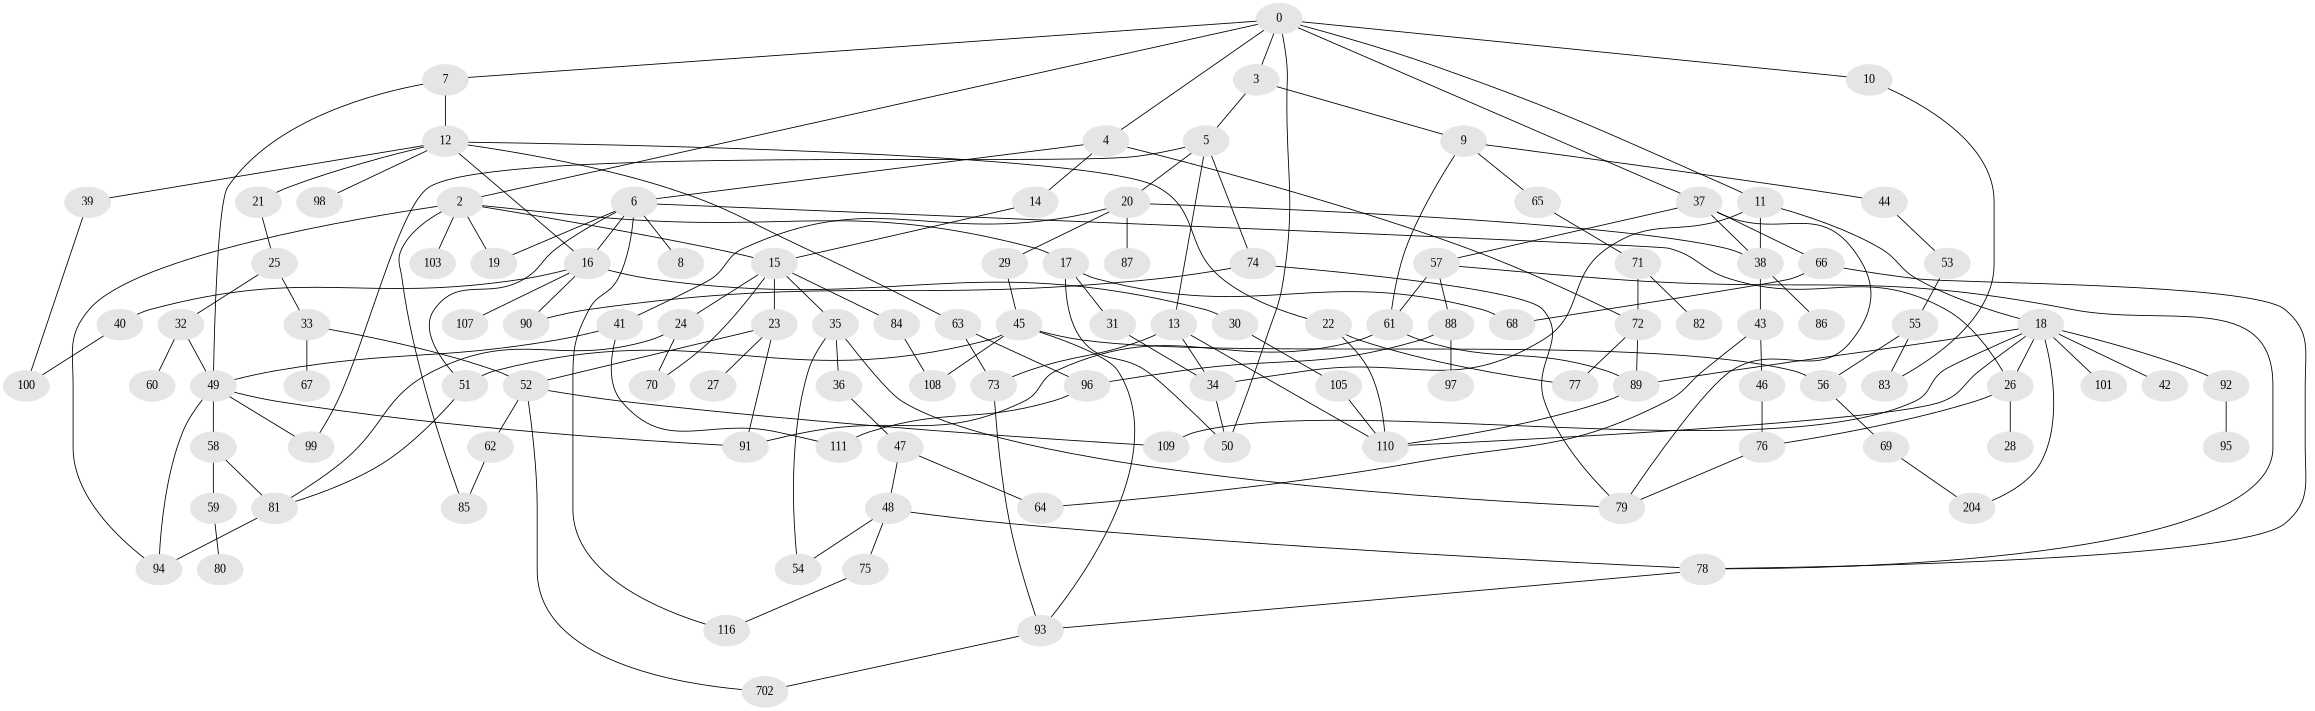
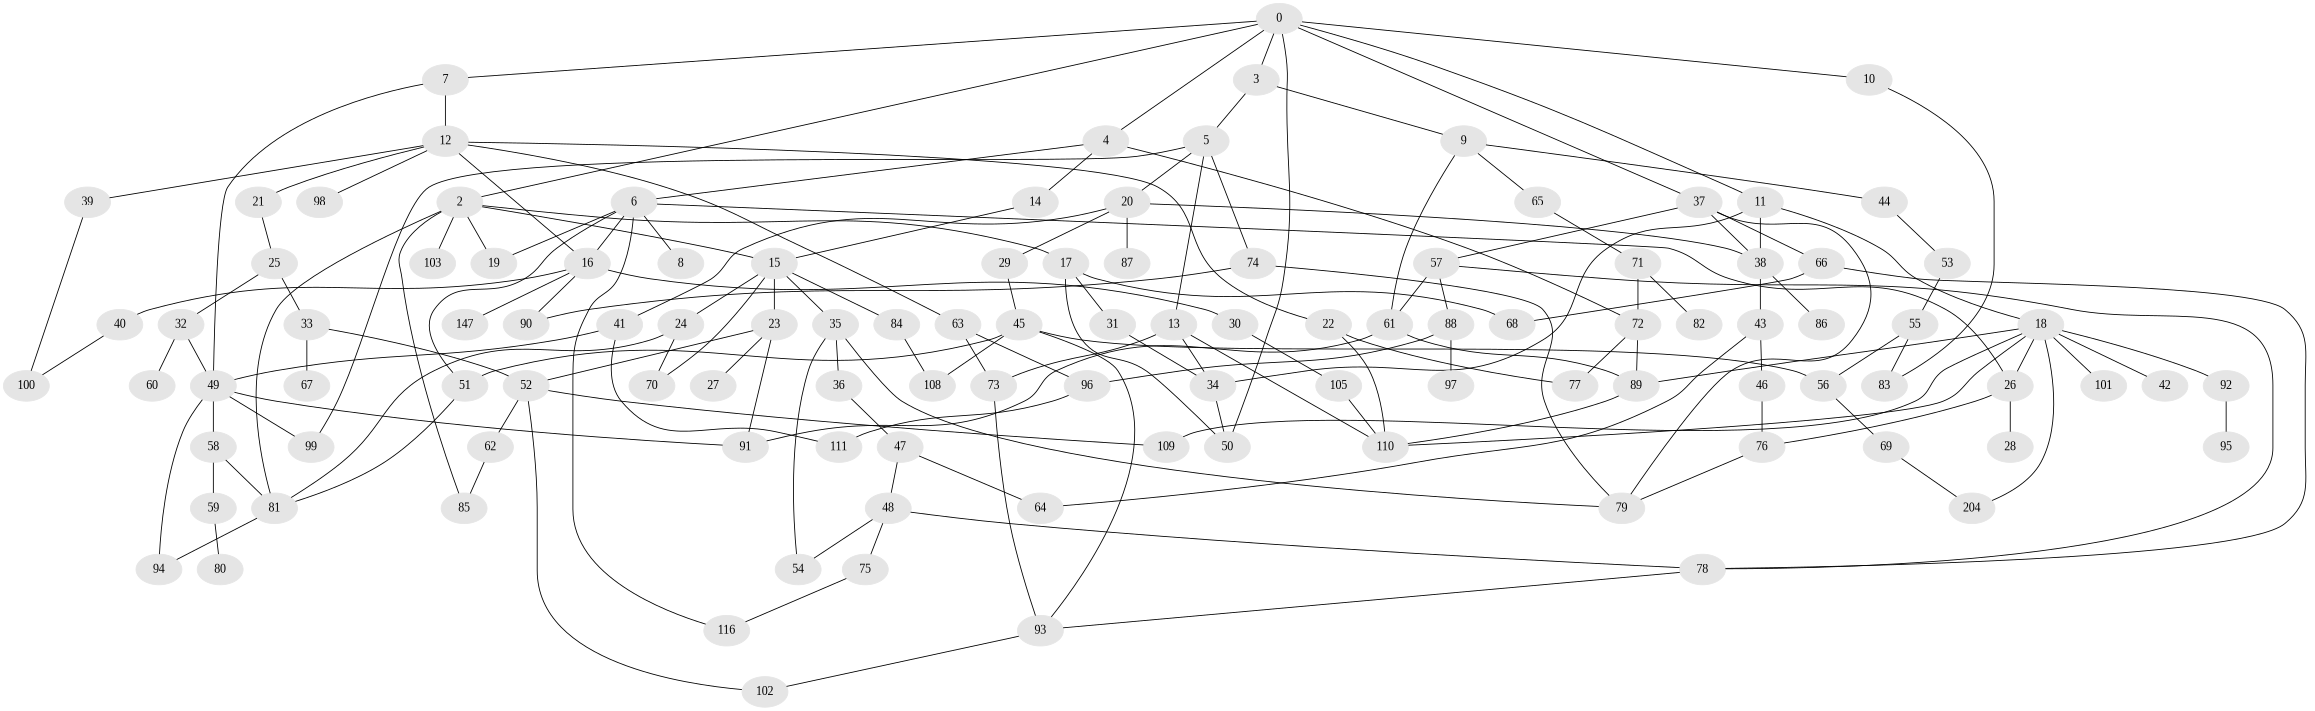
edge "2" -- "94": now "2" -- "81"
node "107": label "107" -> "147"
node "702": label "702" -> "102"
